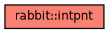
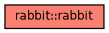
node "rabbit::intpnt": label "rabbit::intpnt" -> "rabbit::rabbit"
